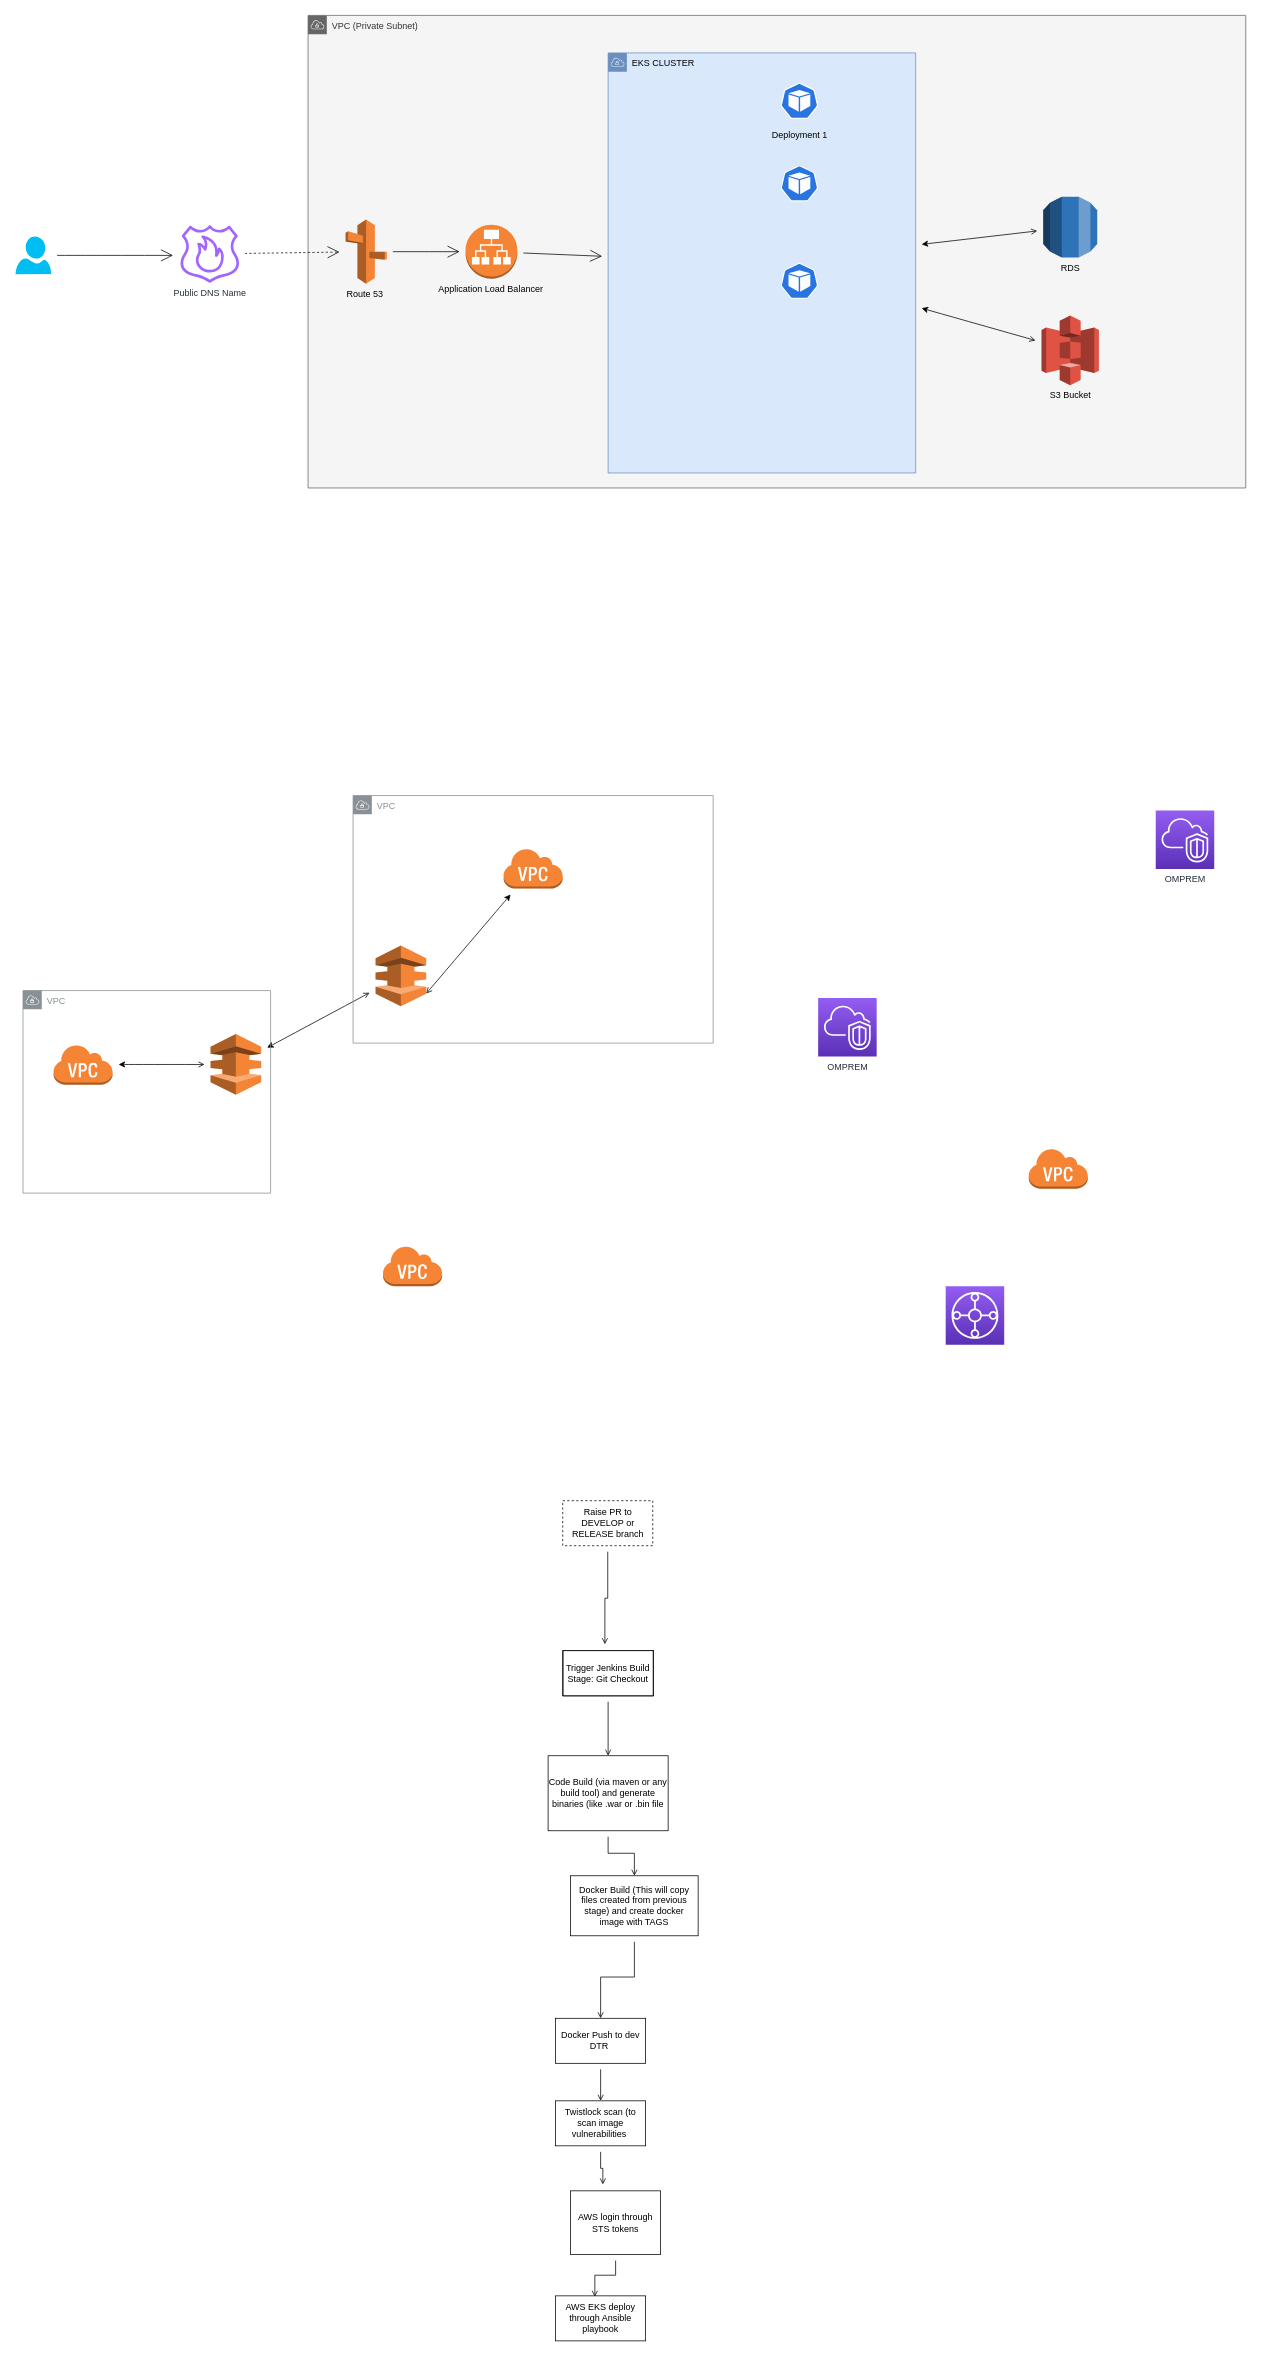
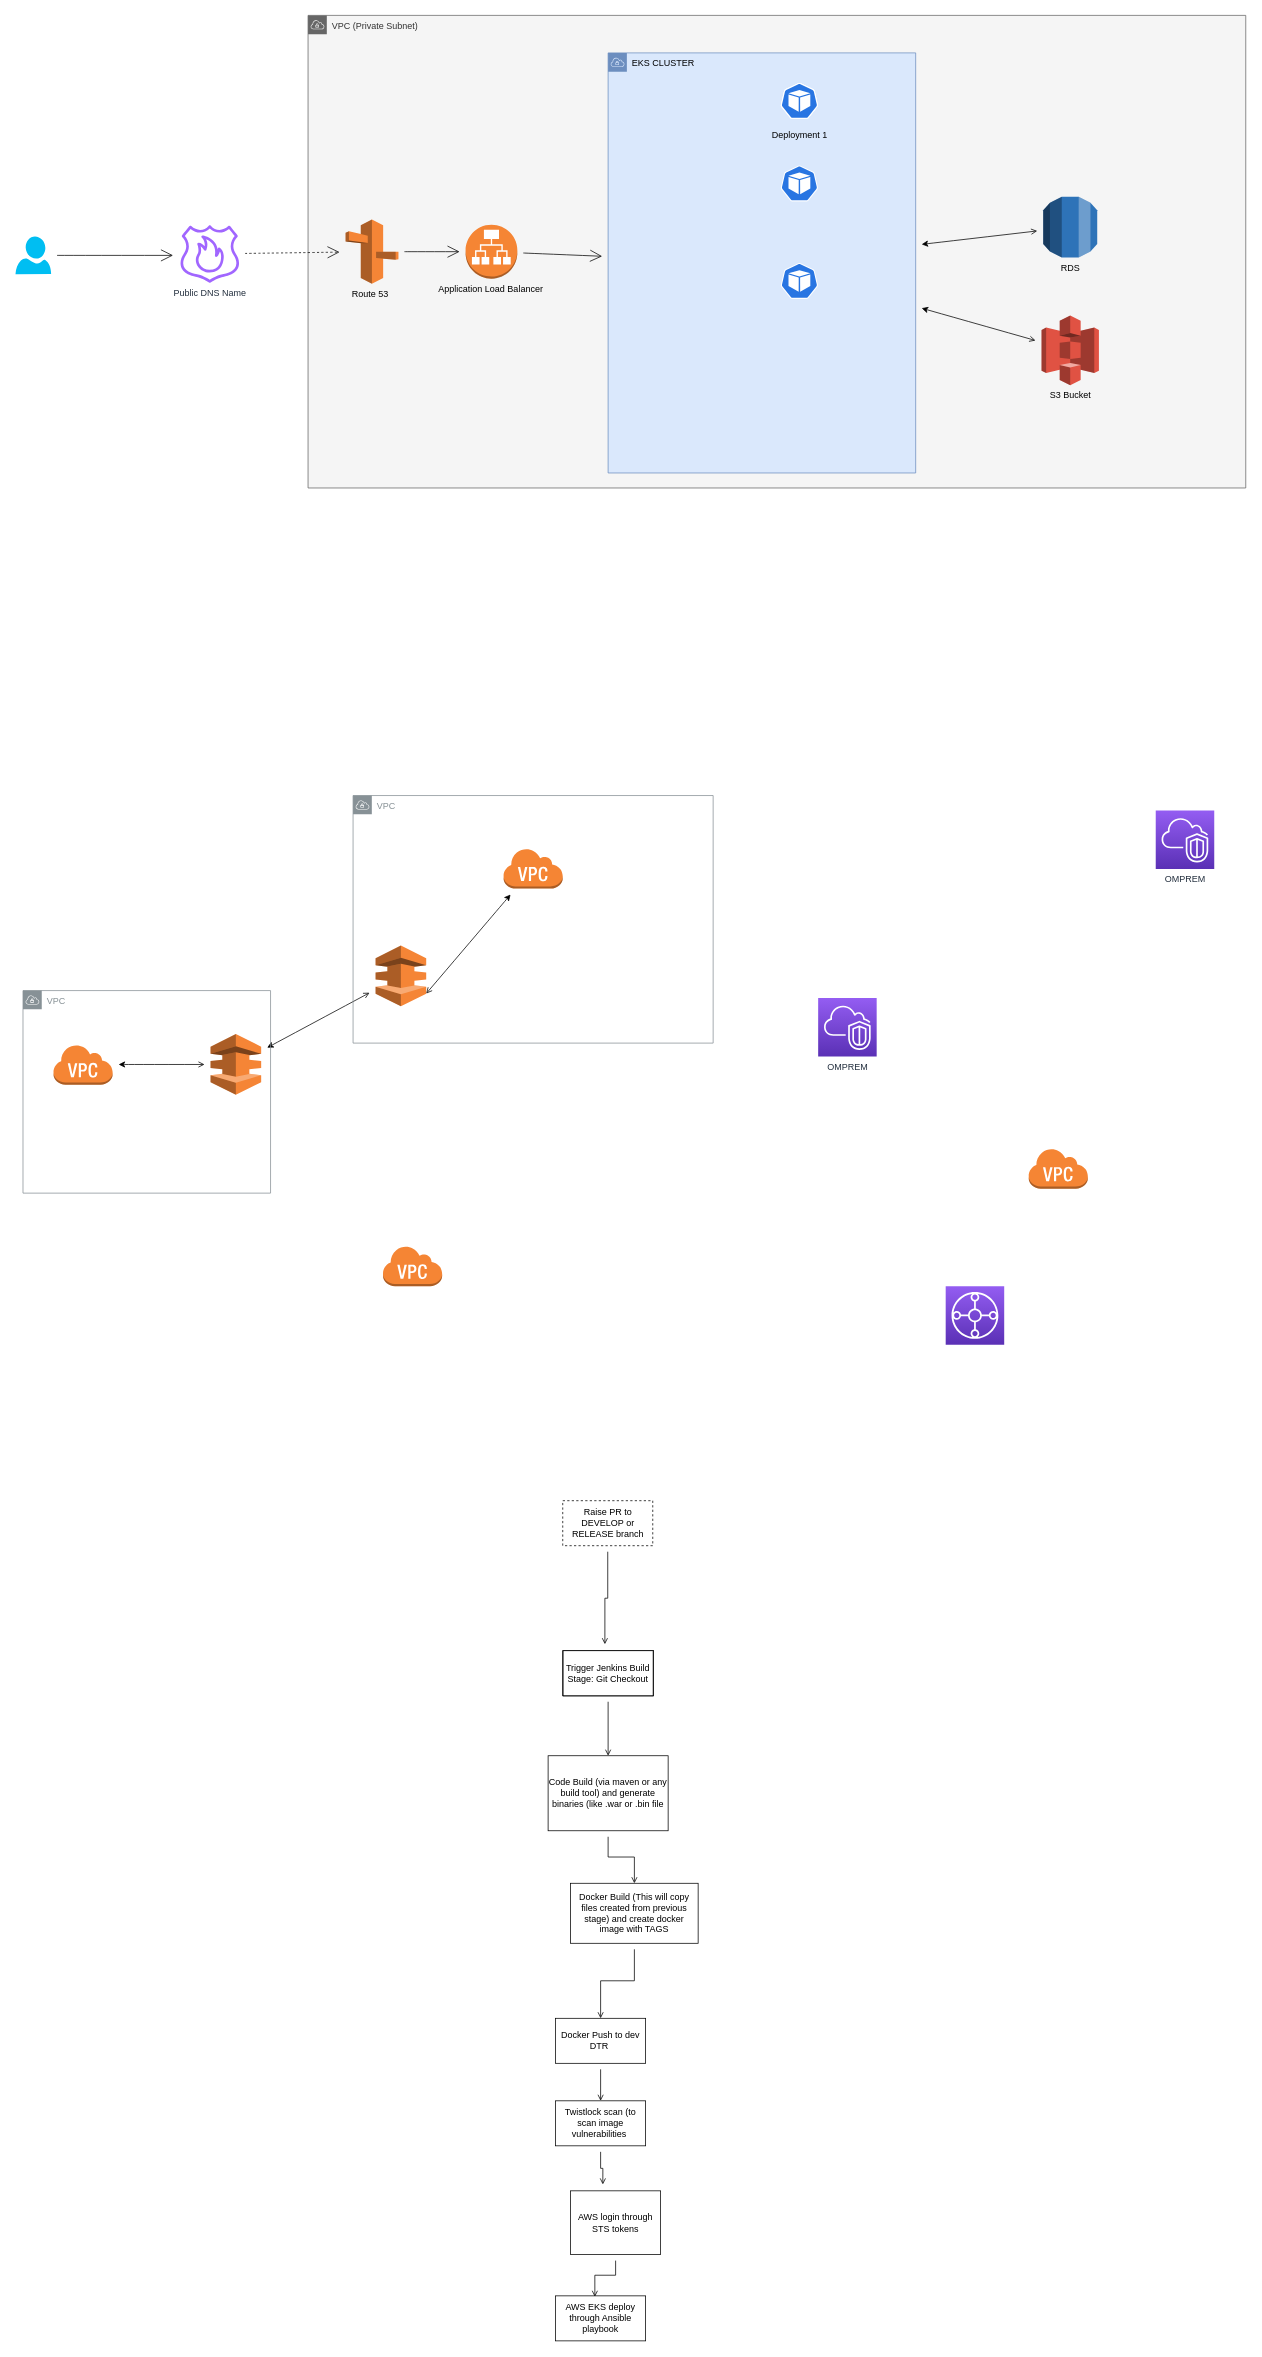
node "Route 53": size 41x64 -> 53x64
node "Docker Build (This will copy files created from previous stage) and create docker image with TAGS": moved (634, 1905) -> (634, 1913)
